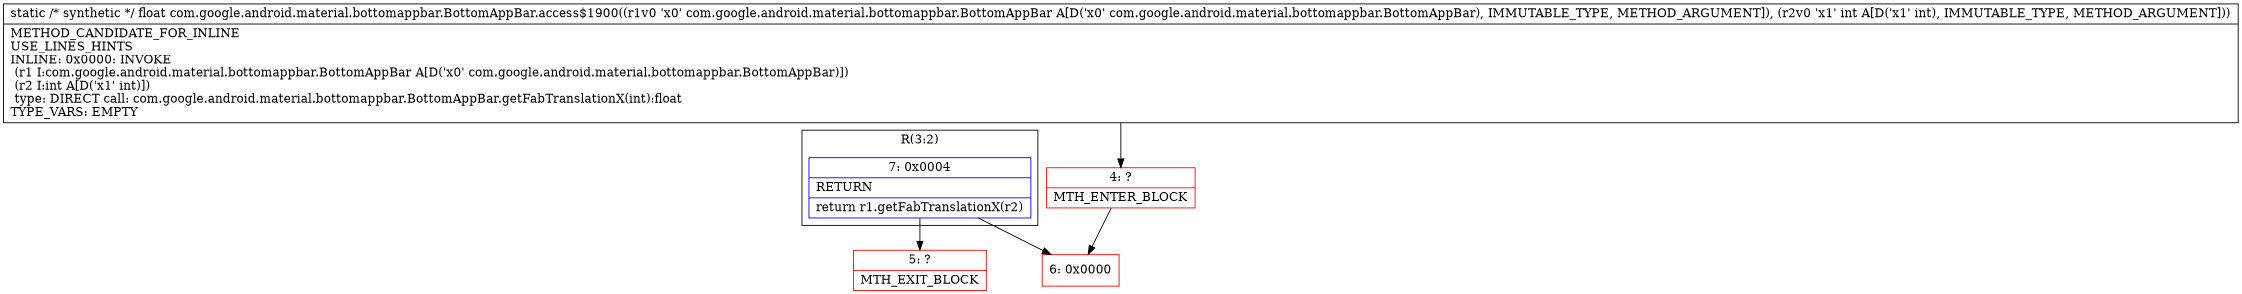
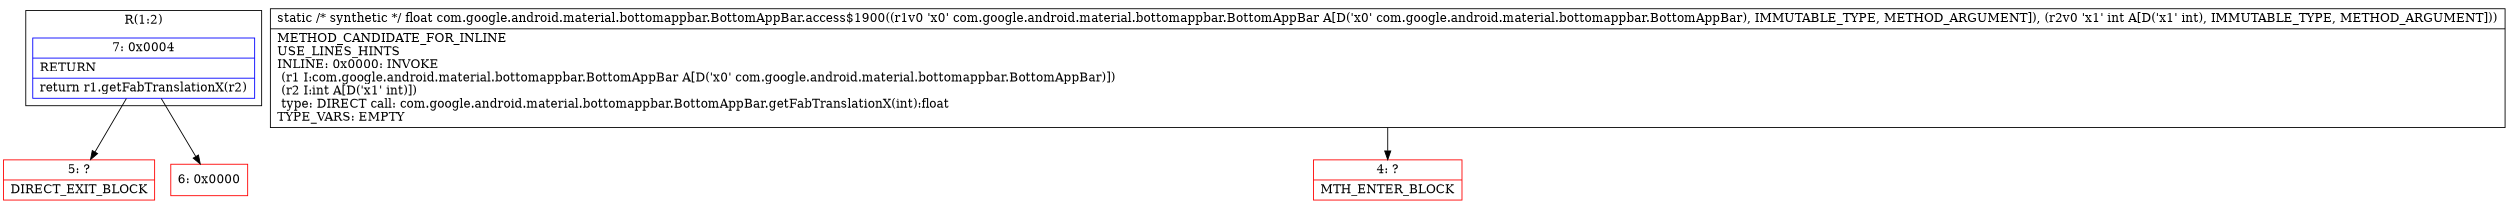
cluster "R(3:2)": label "R(3:2)" -> "R(1:2)"
edge "4: ?" -> "6: 0x0000": removed
node "5: ?": text "MTH_EXIT_BLOCK" -> "DIRECT_EXIT_BLOCK"
